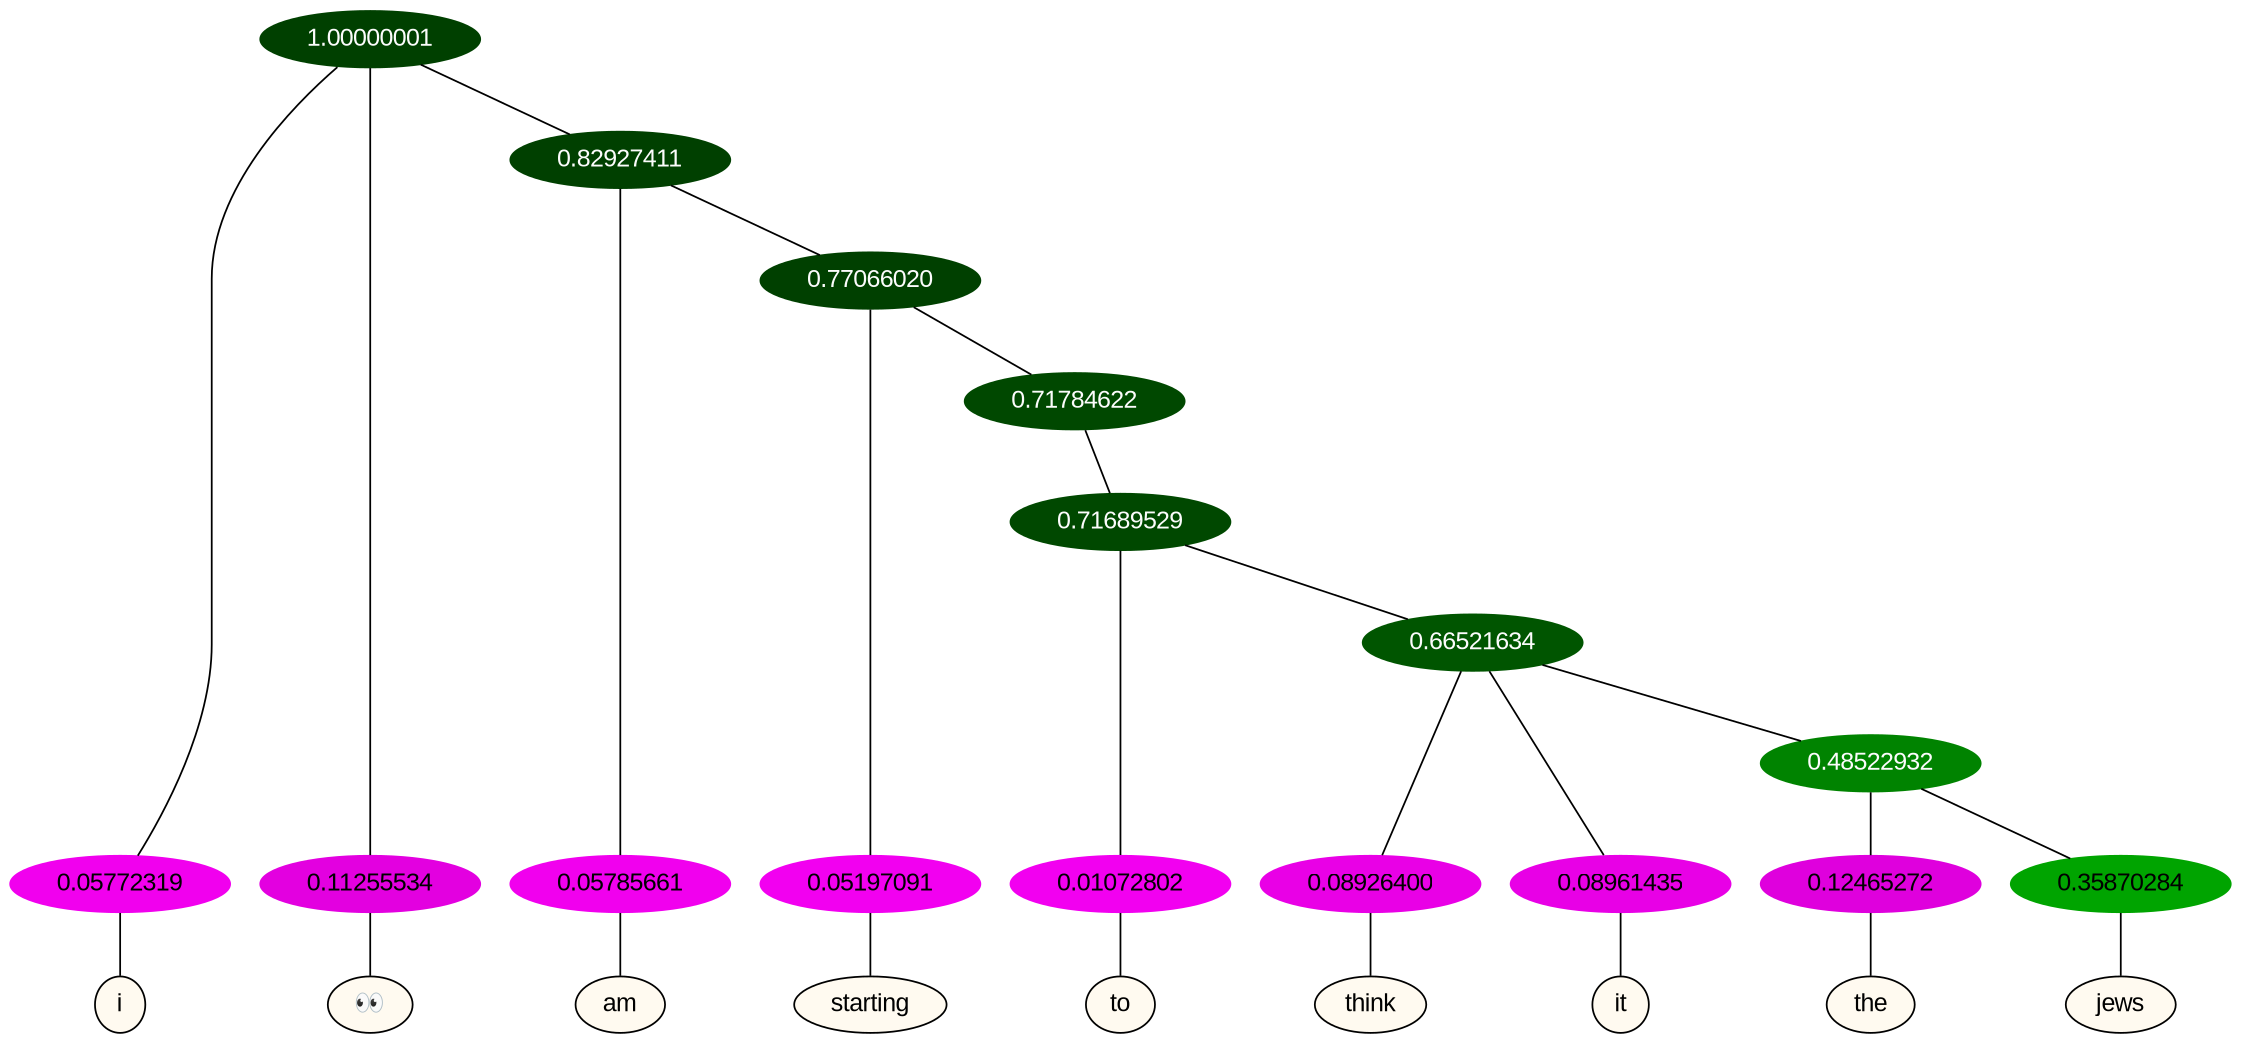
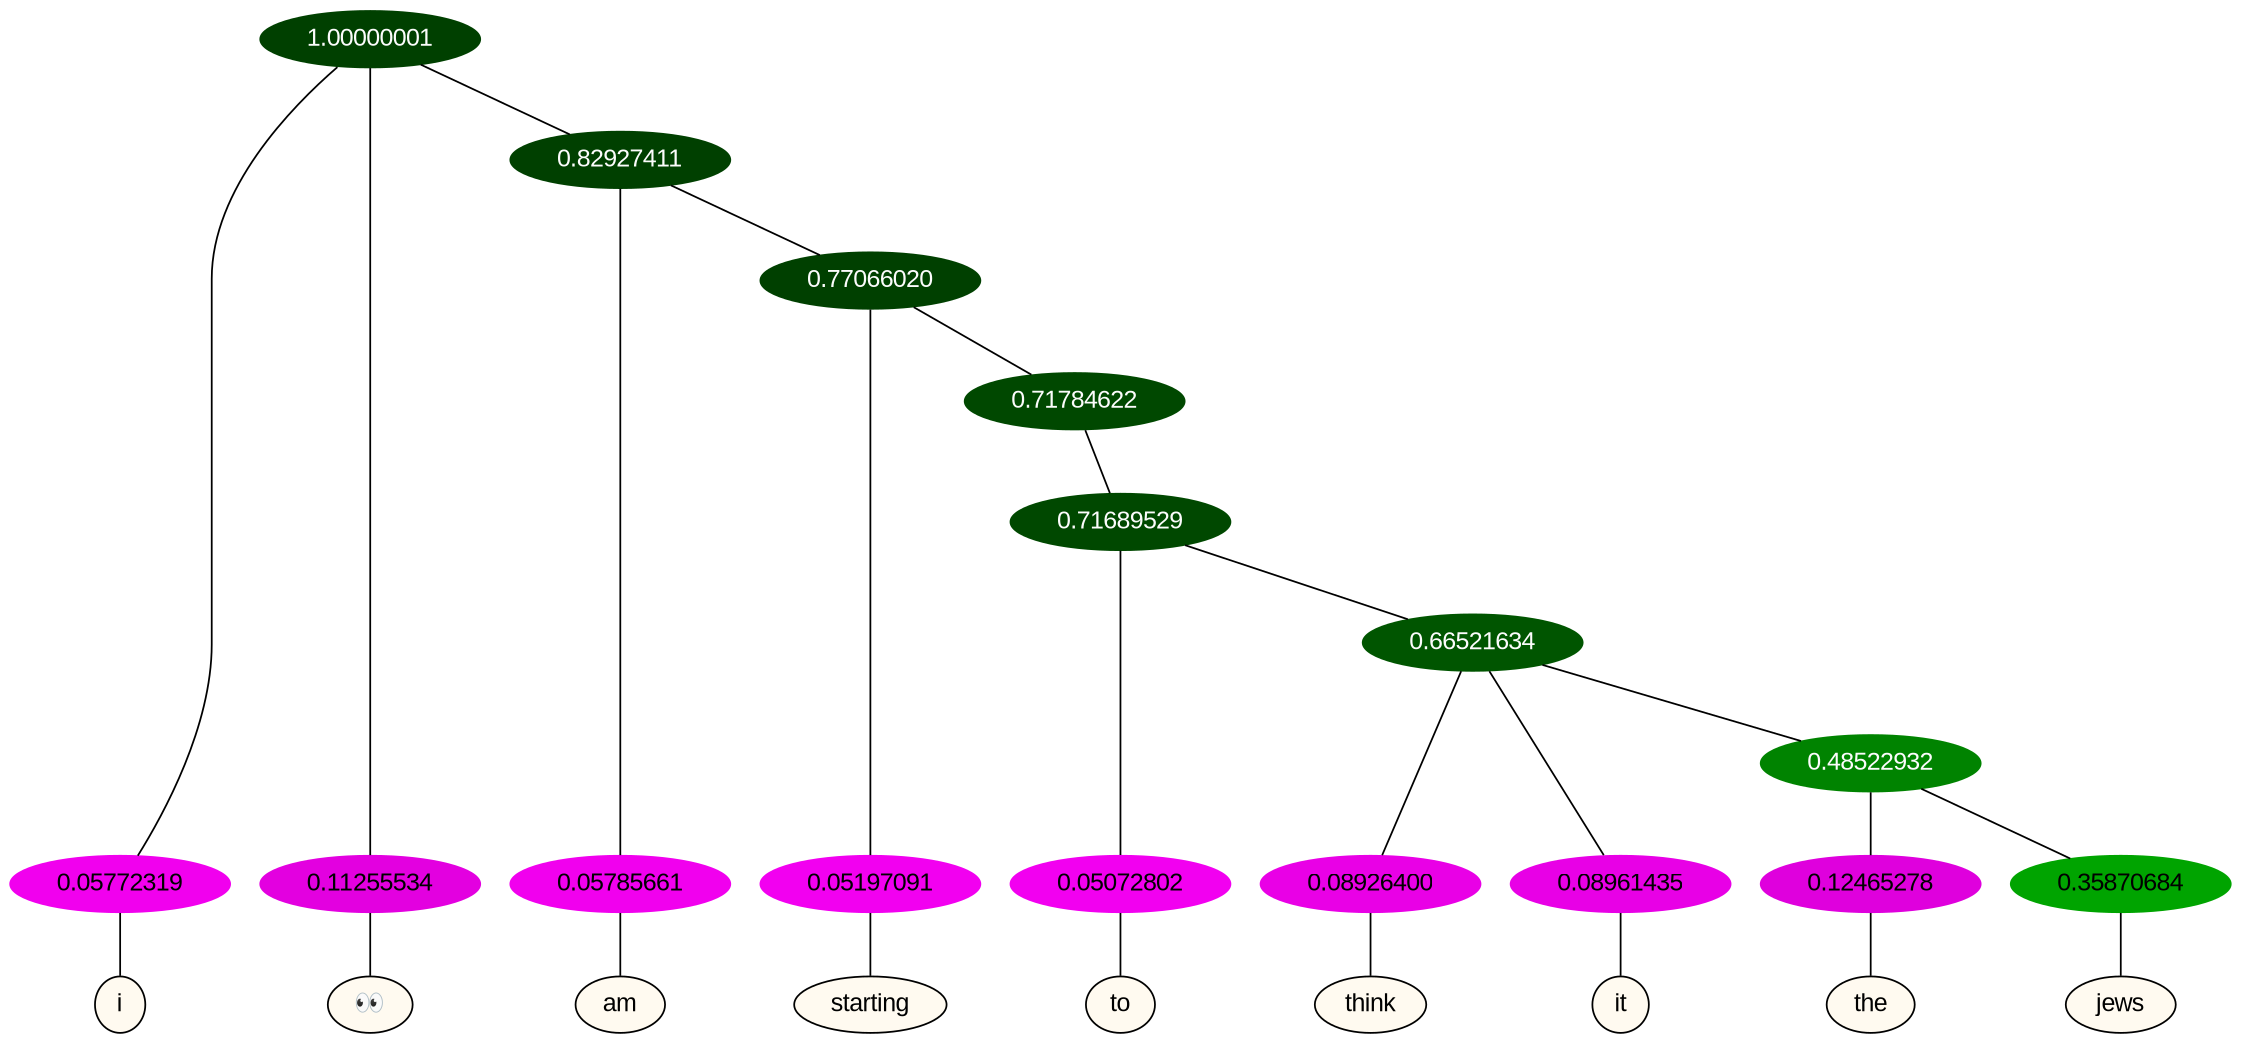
node "0.01072802": label "0.01072802" -> "0.05072802"
node "0.12465272": label "0.12465272" -> "0.12465278"
node "0.35870284": label "0.35870284" -> "0.35870684"
